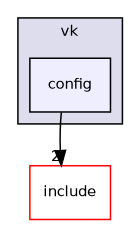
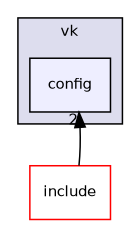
edge "config" -> "include": reversed
